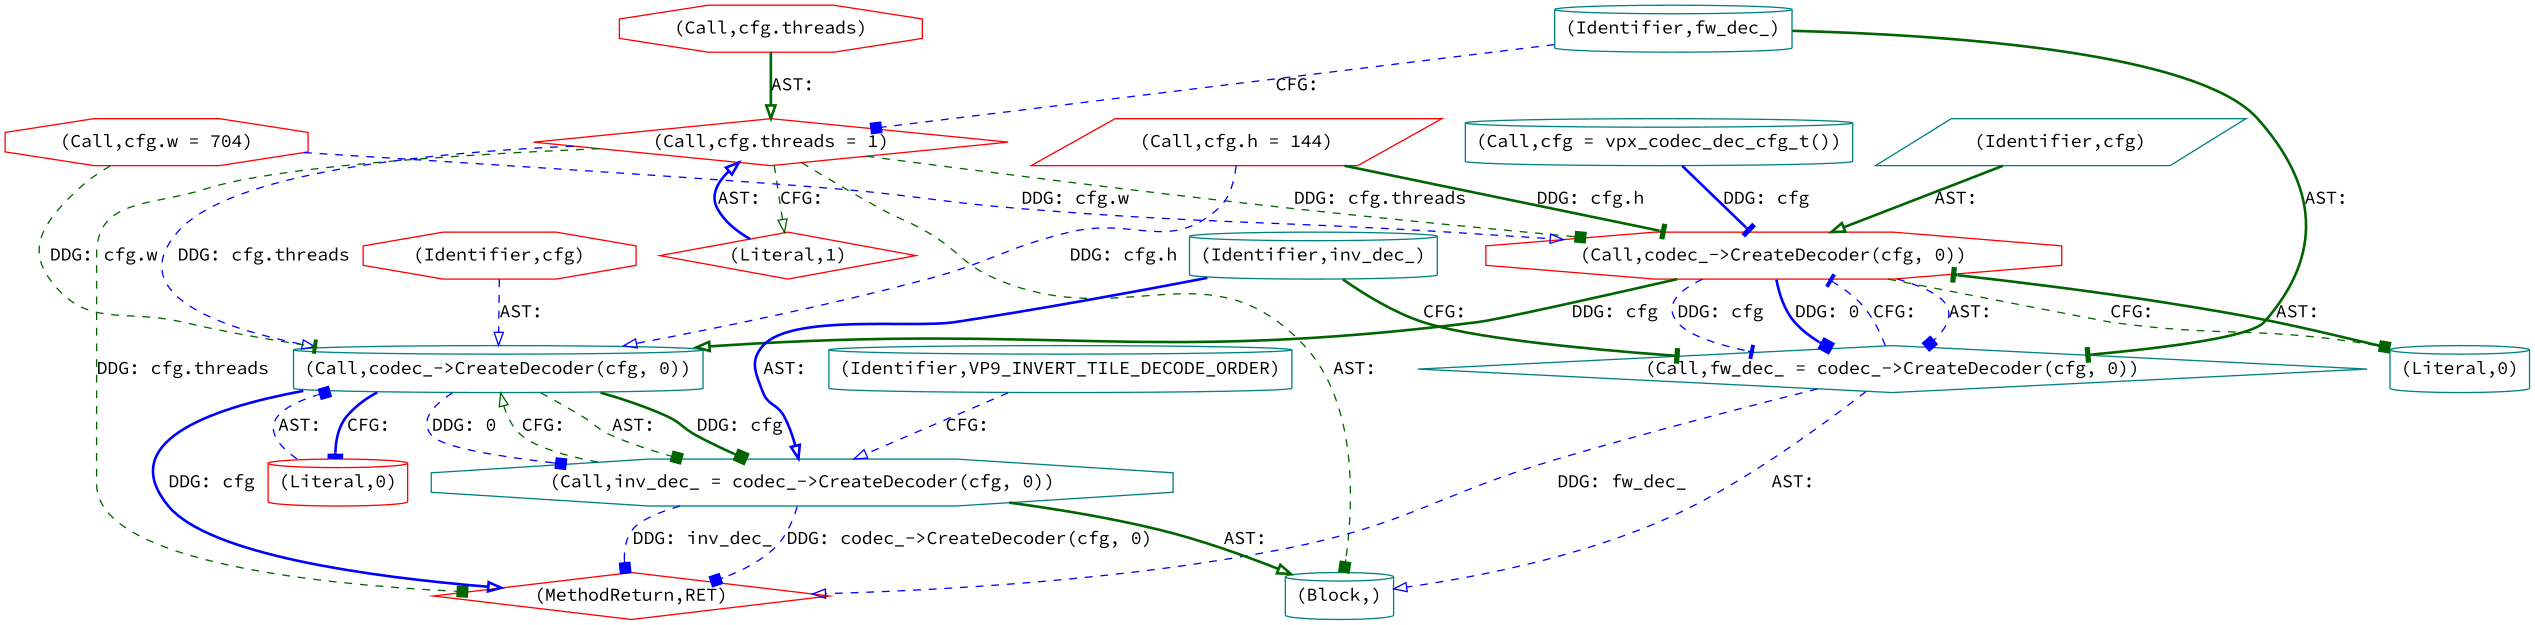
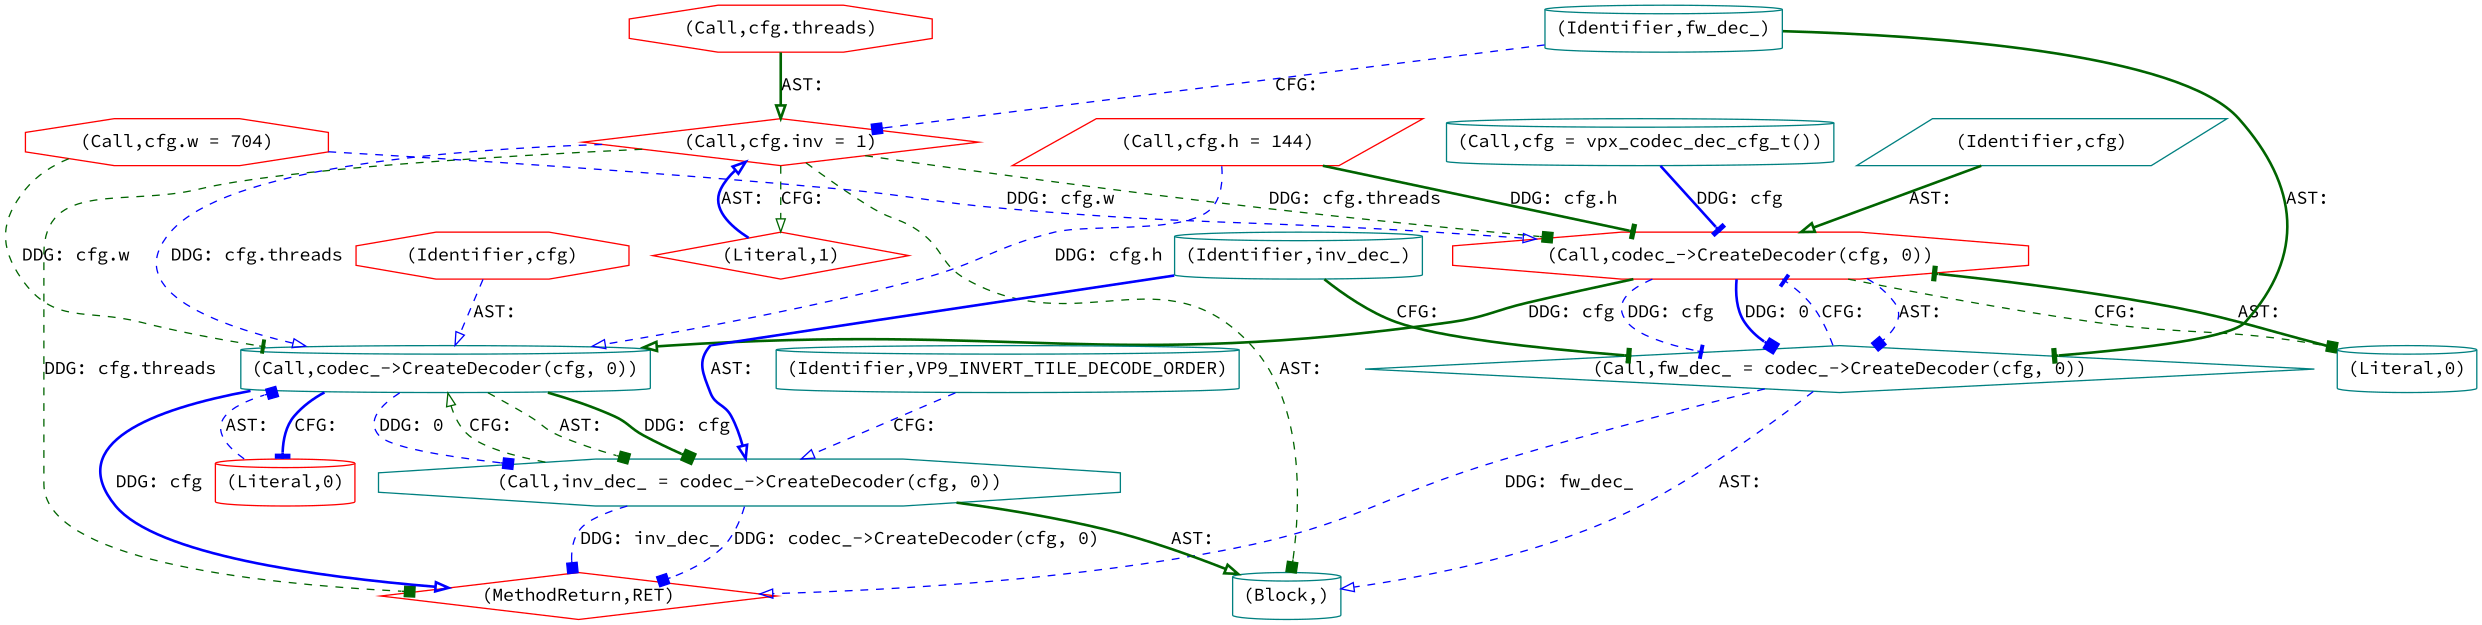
node "(Call,cfg.threads = 1)": label "(Call,cfg.threads = 1)" -> "(Call,cfg.inv = 1)"
